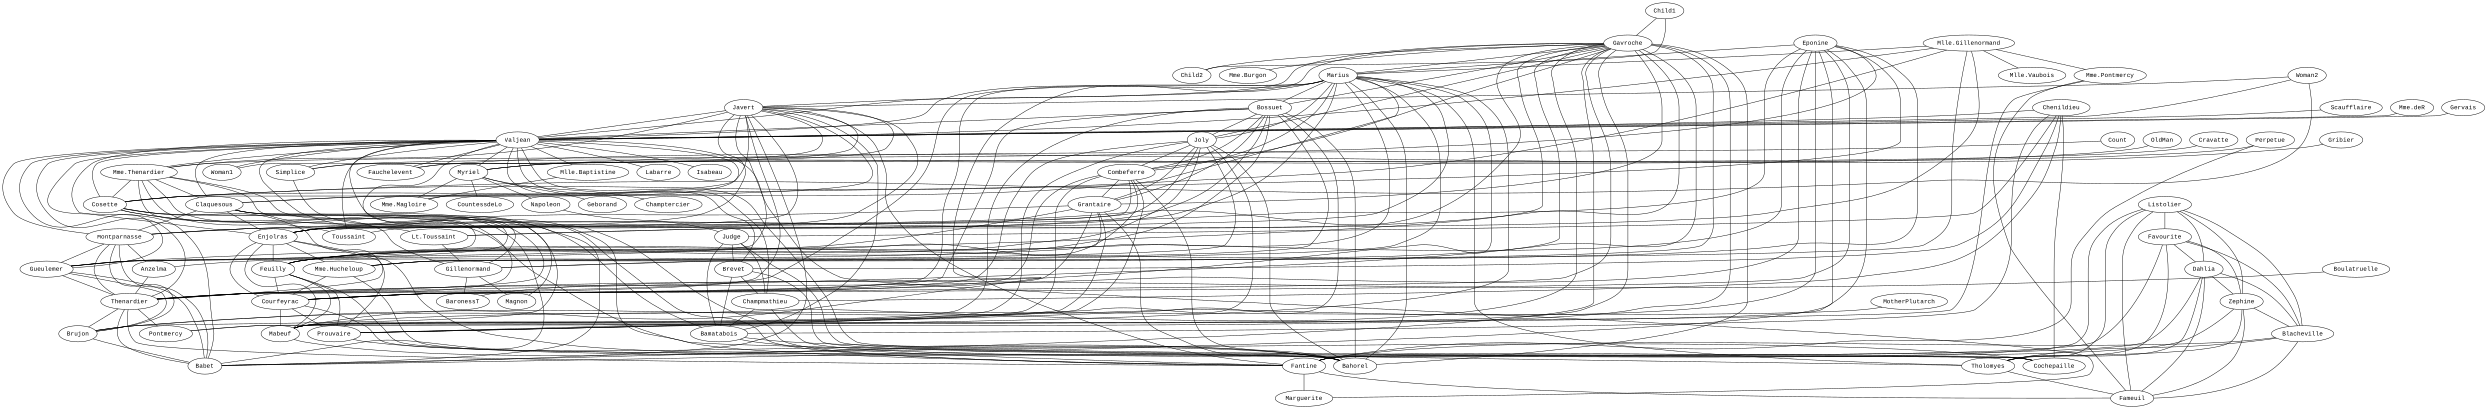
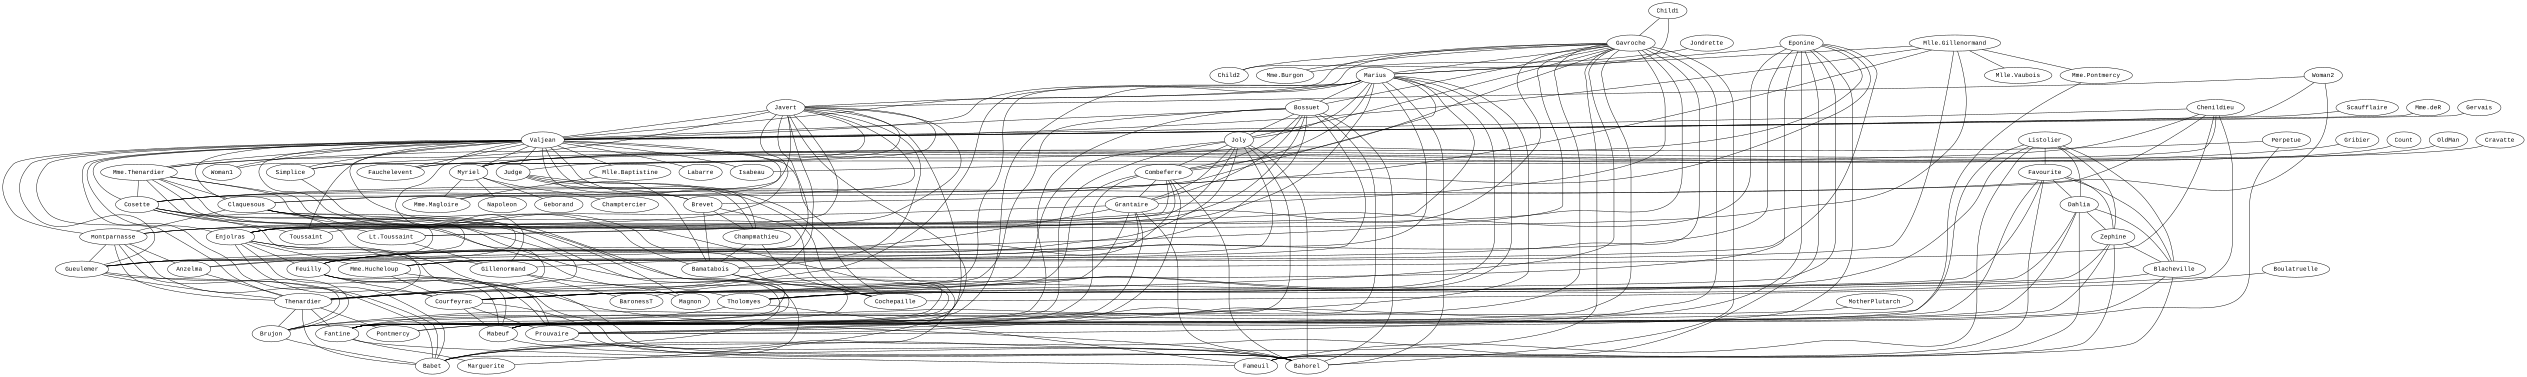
node "Jondrette": added
node "CountessdeLo": removed
edge "Claquesous" -- "Enjolras": now "Claquesous" -- "Anzelma"
edge "Napoleon" -- "Judge": now "Valjean" -- "Judge"
edge "Mme.Pontmercy" -- "Fameuil": now "Favourite" -- "Fameuil"
edge "Marius" -- "Gillenormand": removed
edge "Gavroche" -- "Feuilly": removed
edge "Gavroche" -- "Thenardier": removed
edge "Chenildieu" -- "Champmathieu": now "Chenildieu" -- "Isabeau"
edge "Tholomyes" -- "Fantine": added
